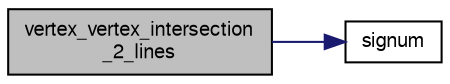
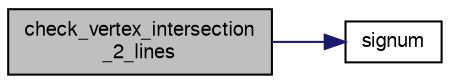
node "vertex_vertex_intersection _2_lines": label "vertex_vertex_intersection _2_lines" -> "check_vertex_intersection _2_lines"
